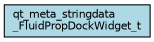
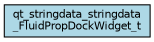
node "qt_meta_stringdata _FluidPropDockWidget_t": label "qt_meta_stringdata _FluidPropDockWidget_t" -> "qt_stringdata_stringdata _FluidPropDockWidget_t"
